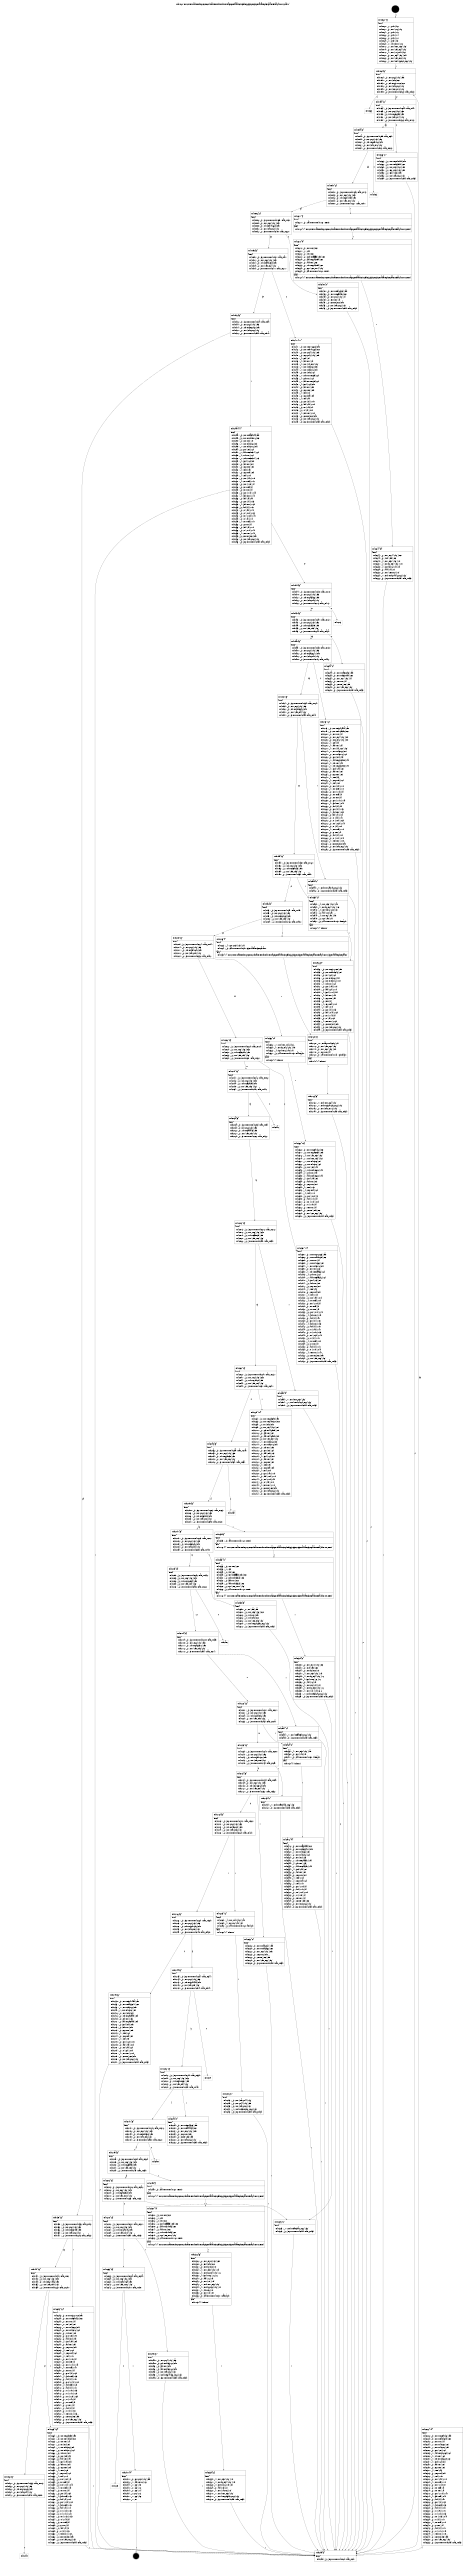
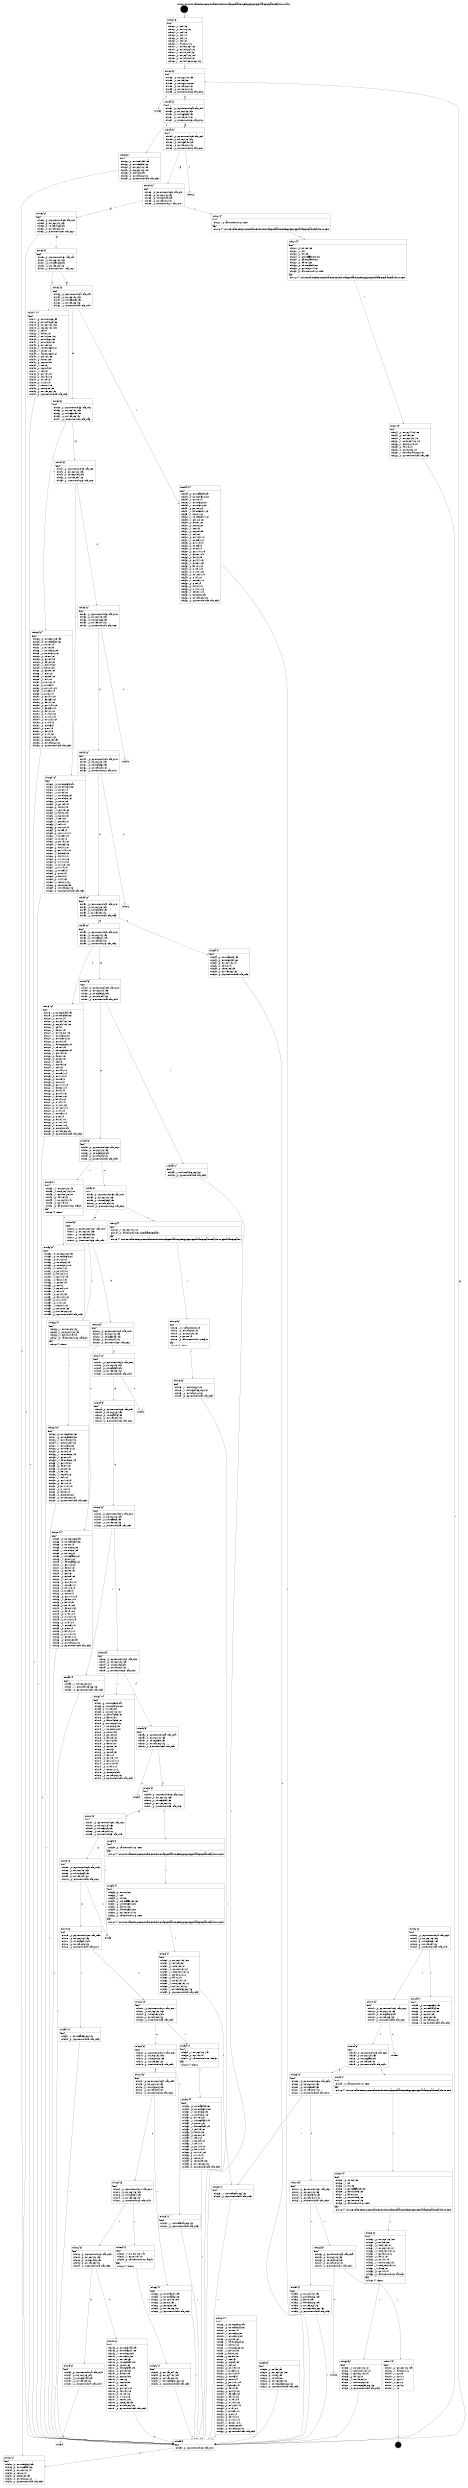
edge "0x4029da [144]" -> "0x401f79 [25]": now "0x401f60 [25]" -> "0x401f79 [25]"
edge "0x4024e0 [27]" -> "0x402bbf [5]": reversed
edge "0x4020d7 [25]" -> "0x4025fe [25]": now "0x4020d7 [25]" -> "0x402aec"
edge "0x40219f [25]" -> "0x4021b8 [25]": removed, label "5"
